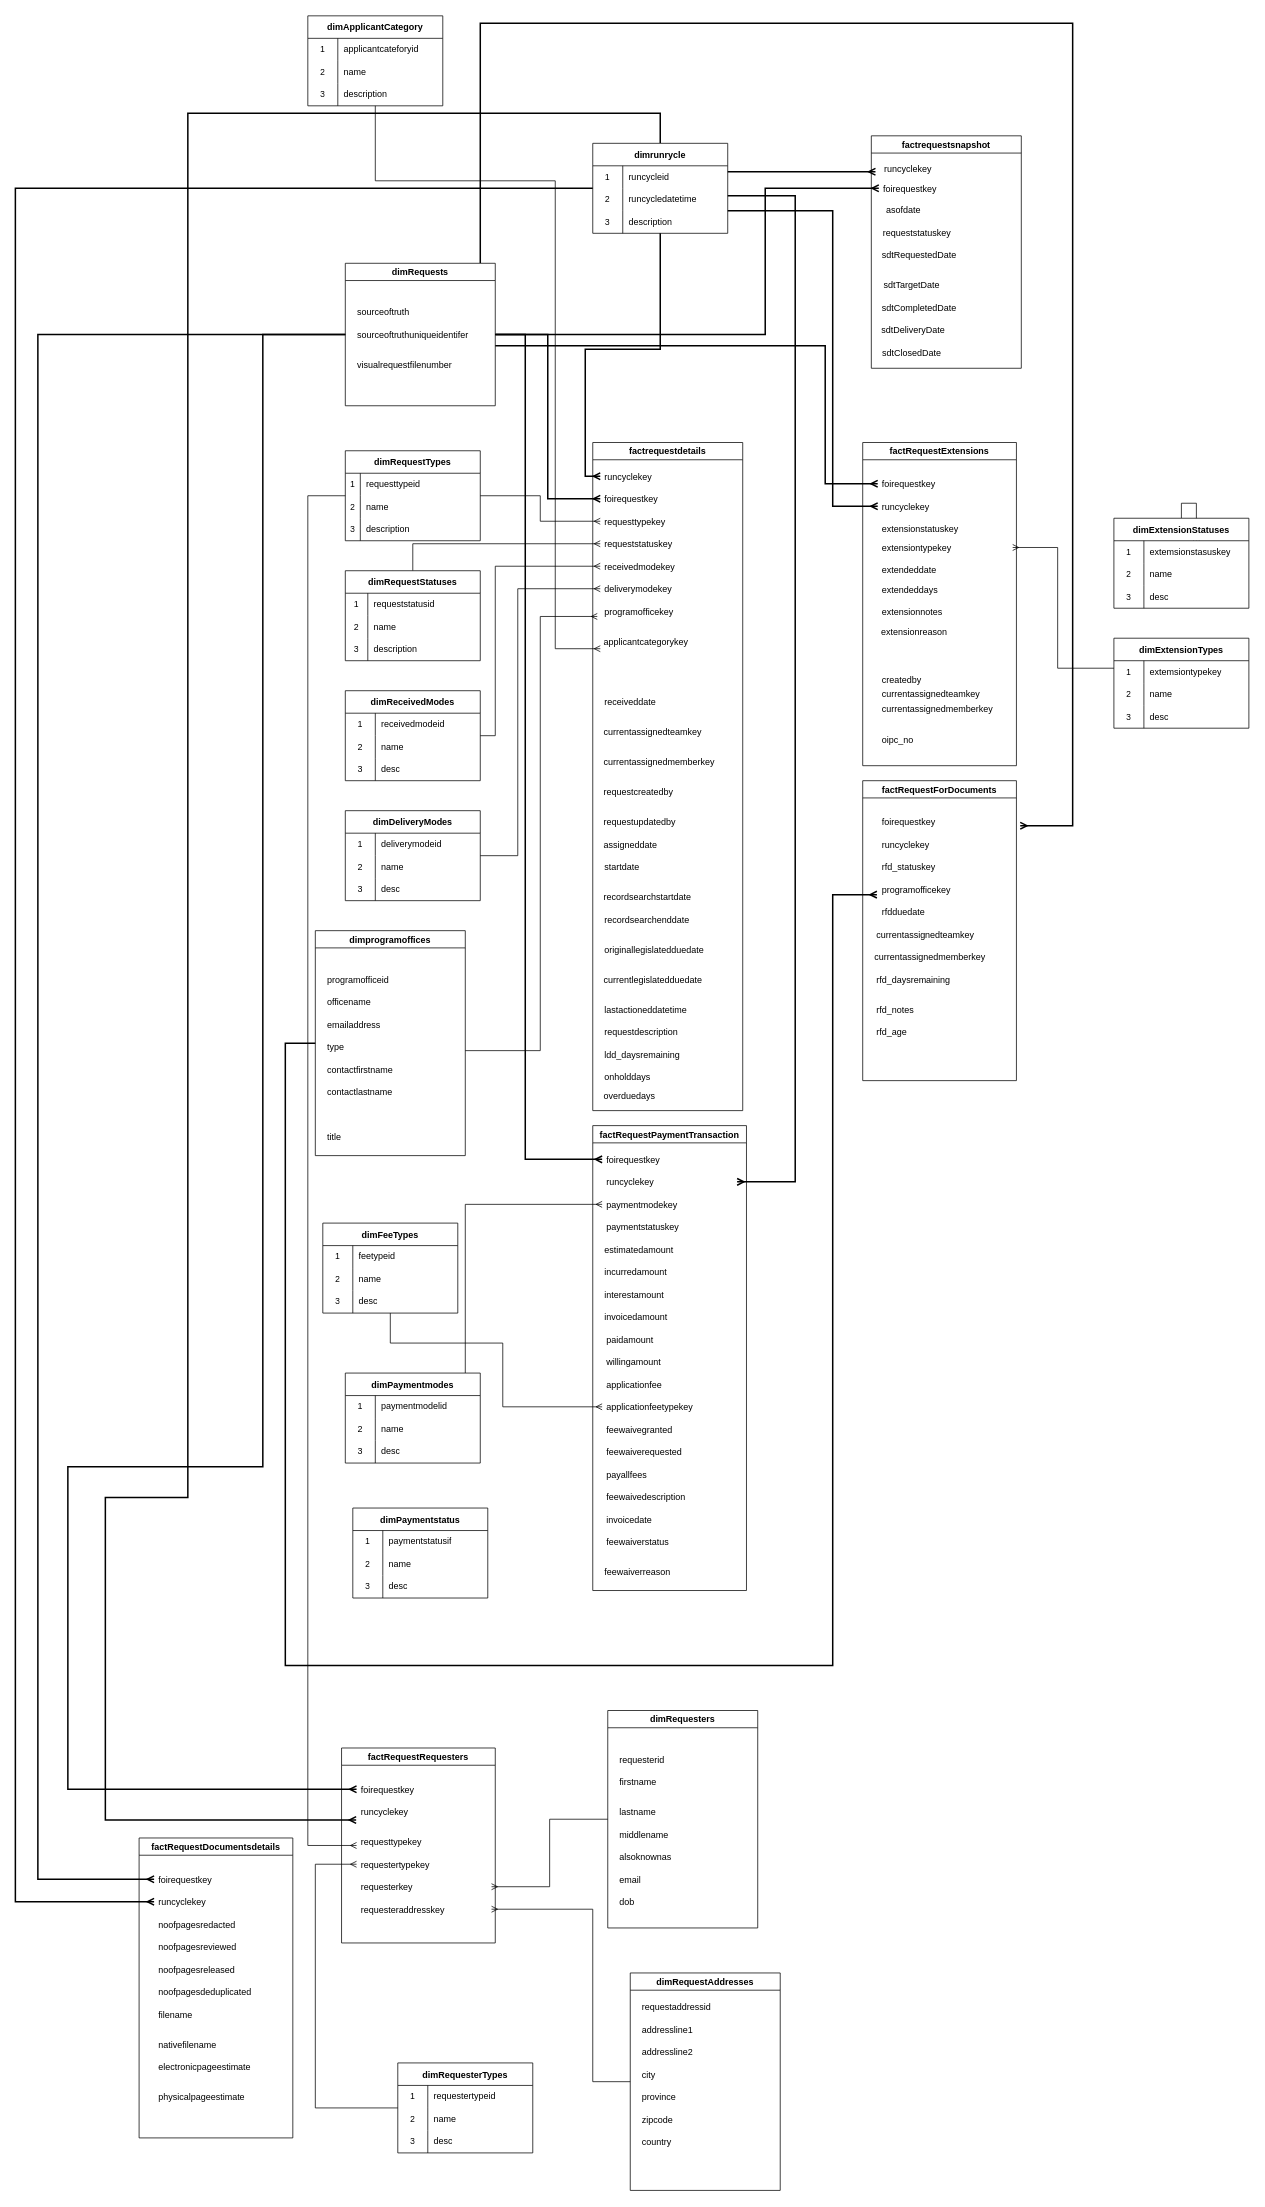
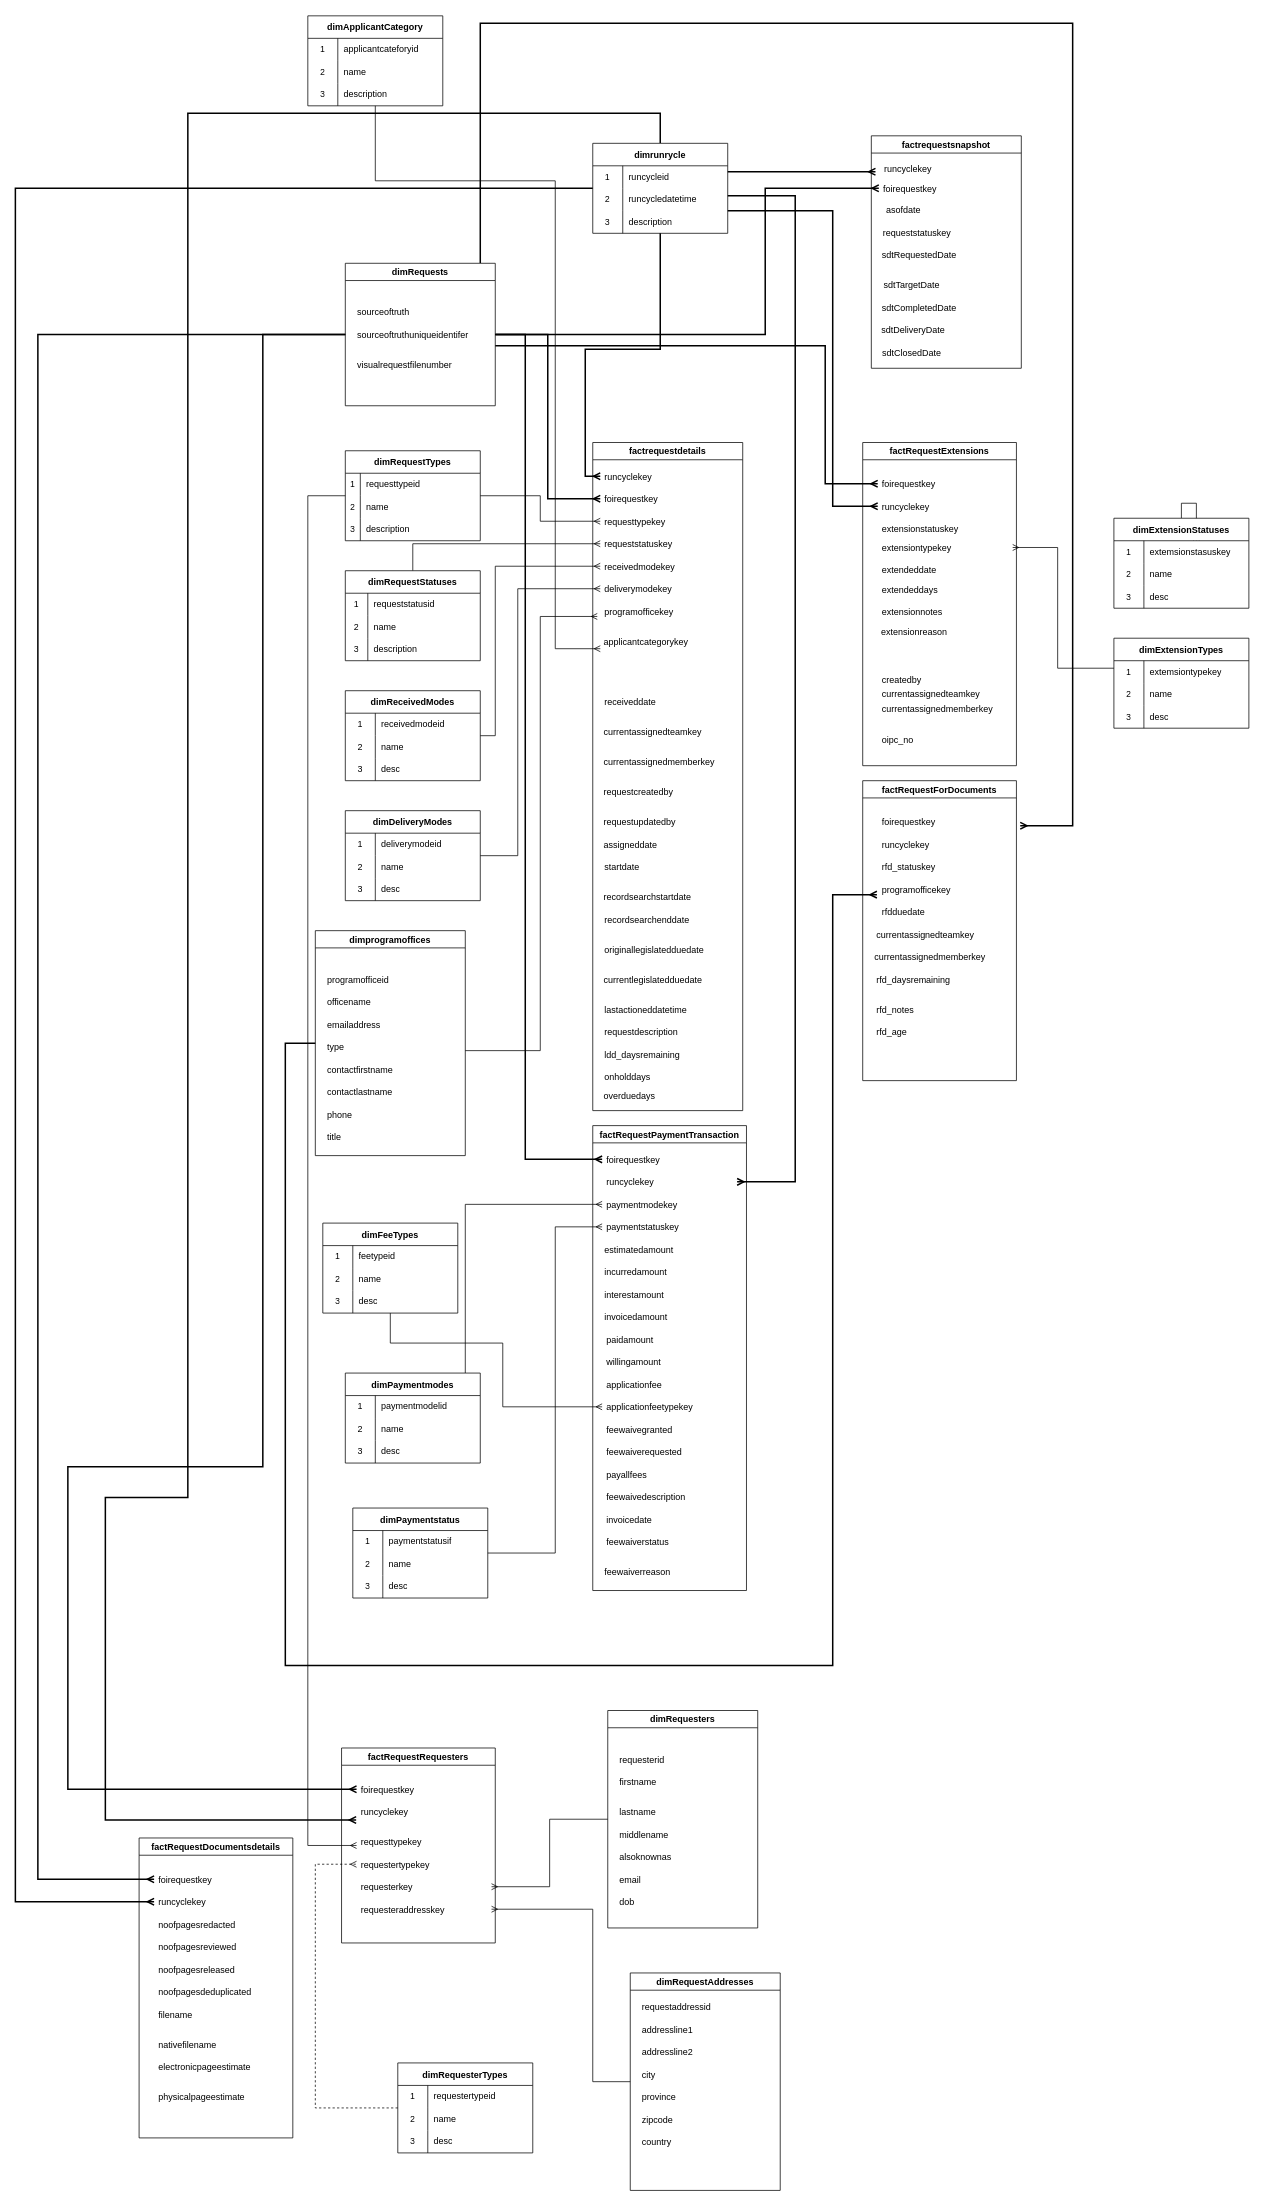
node "phone": added
edge "dimPaymentstatus" -> "paymentstatuskey": added
edge "dimRequesterTypes" -> "requestertypekey": style solid -> dashed
